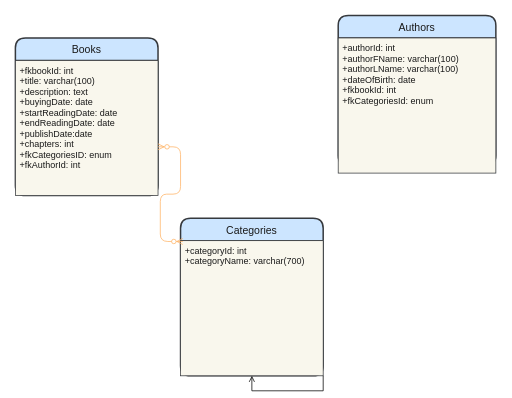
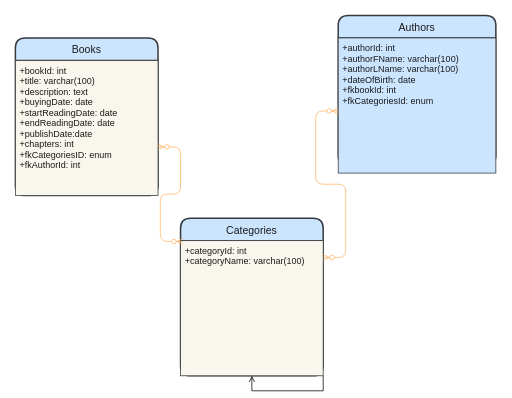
node "+fkbookId: int +title: varchar(100) +description: text +buyingDate: date +startReadingDate: date +endReadingDate: date +publishDate:date +chapters: int +fkCategoriesID: enum +fkAuthorId: int": label "+fkbookId: int +title: varchar(100) +description: text +buyingDate: date +startReadingDate: date +endReadingDate: date +publishDate:date +chapters: int +fkCategoriesID: enum +fkAuthorId: int" -> "+bookId: int +title: varchar(100) +description: text +buyingDate: date +startReadingDate: date +endReadingDate: date +publishDate:date +chapters: int +fkCategoriesID: enum +fkAuthorId: int"
node "+authorId: int +authorFName: varchar(100) +authorLName: varchar(100) +dateOfBirth: date +fkbookId: int +fkCategoriesId: enum": fillcolor #f9f7ed -> #cce5ff
edge "+authorId: int +authorFName: varchar(100) +authorLName: varchar(100) +dateOfBirth: date +fkbookId: int +fkCategoriesId: enum" -- "Categories": added
node "+categoryId: int +categoryName: varchar(700)": label "+categoryId: int +categoryName: varchar(700)" -> "+categoryId: int +categoryName: varchar(100)"
